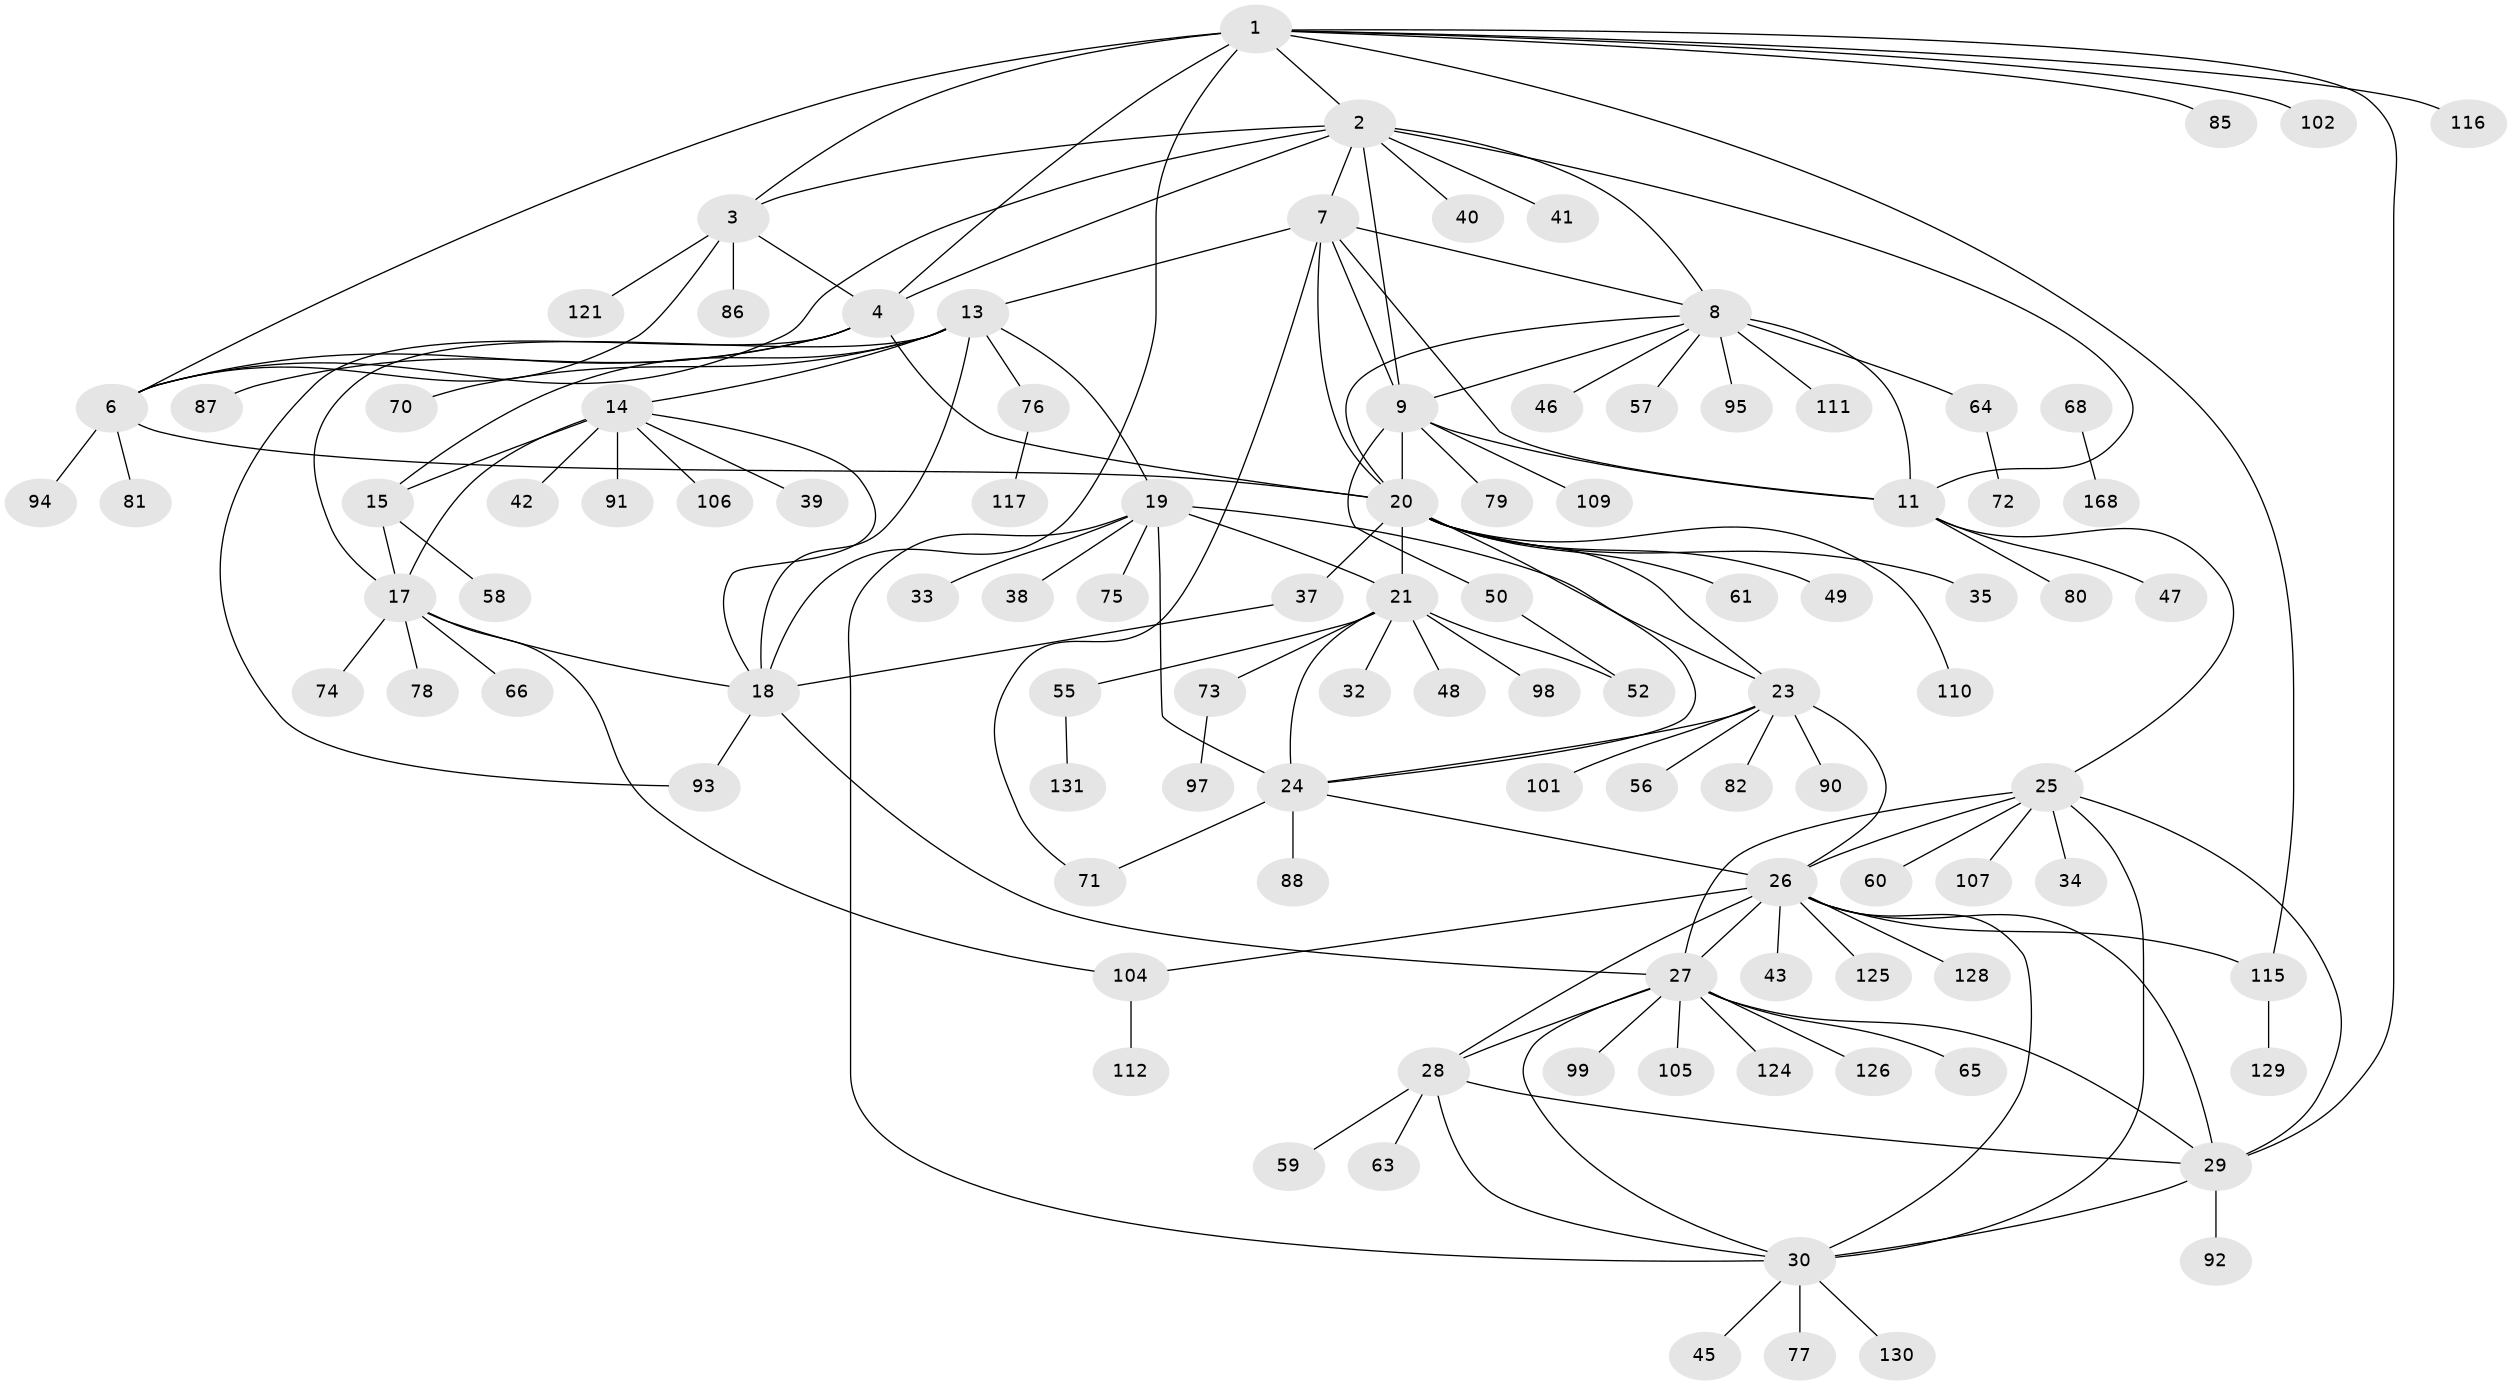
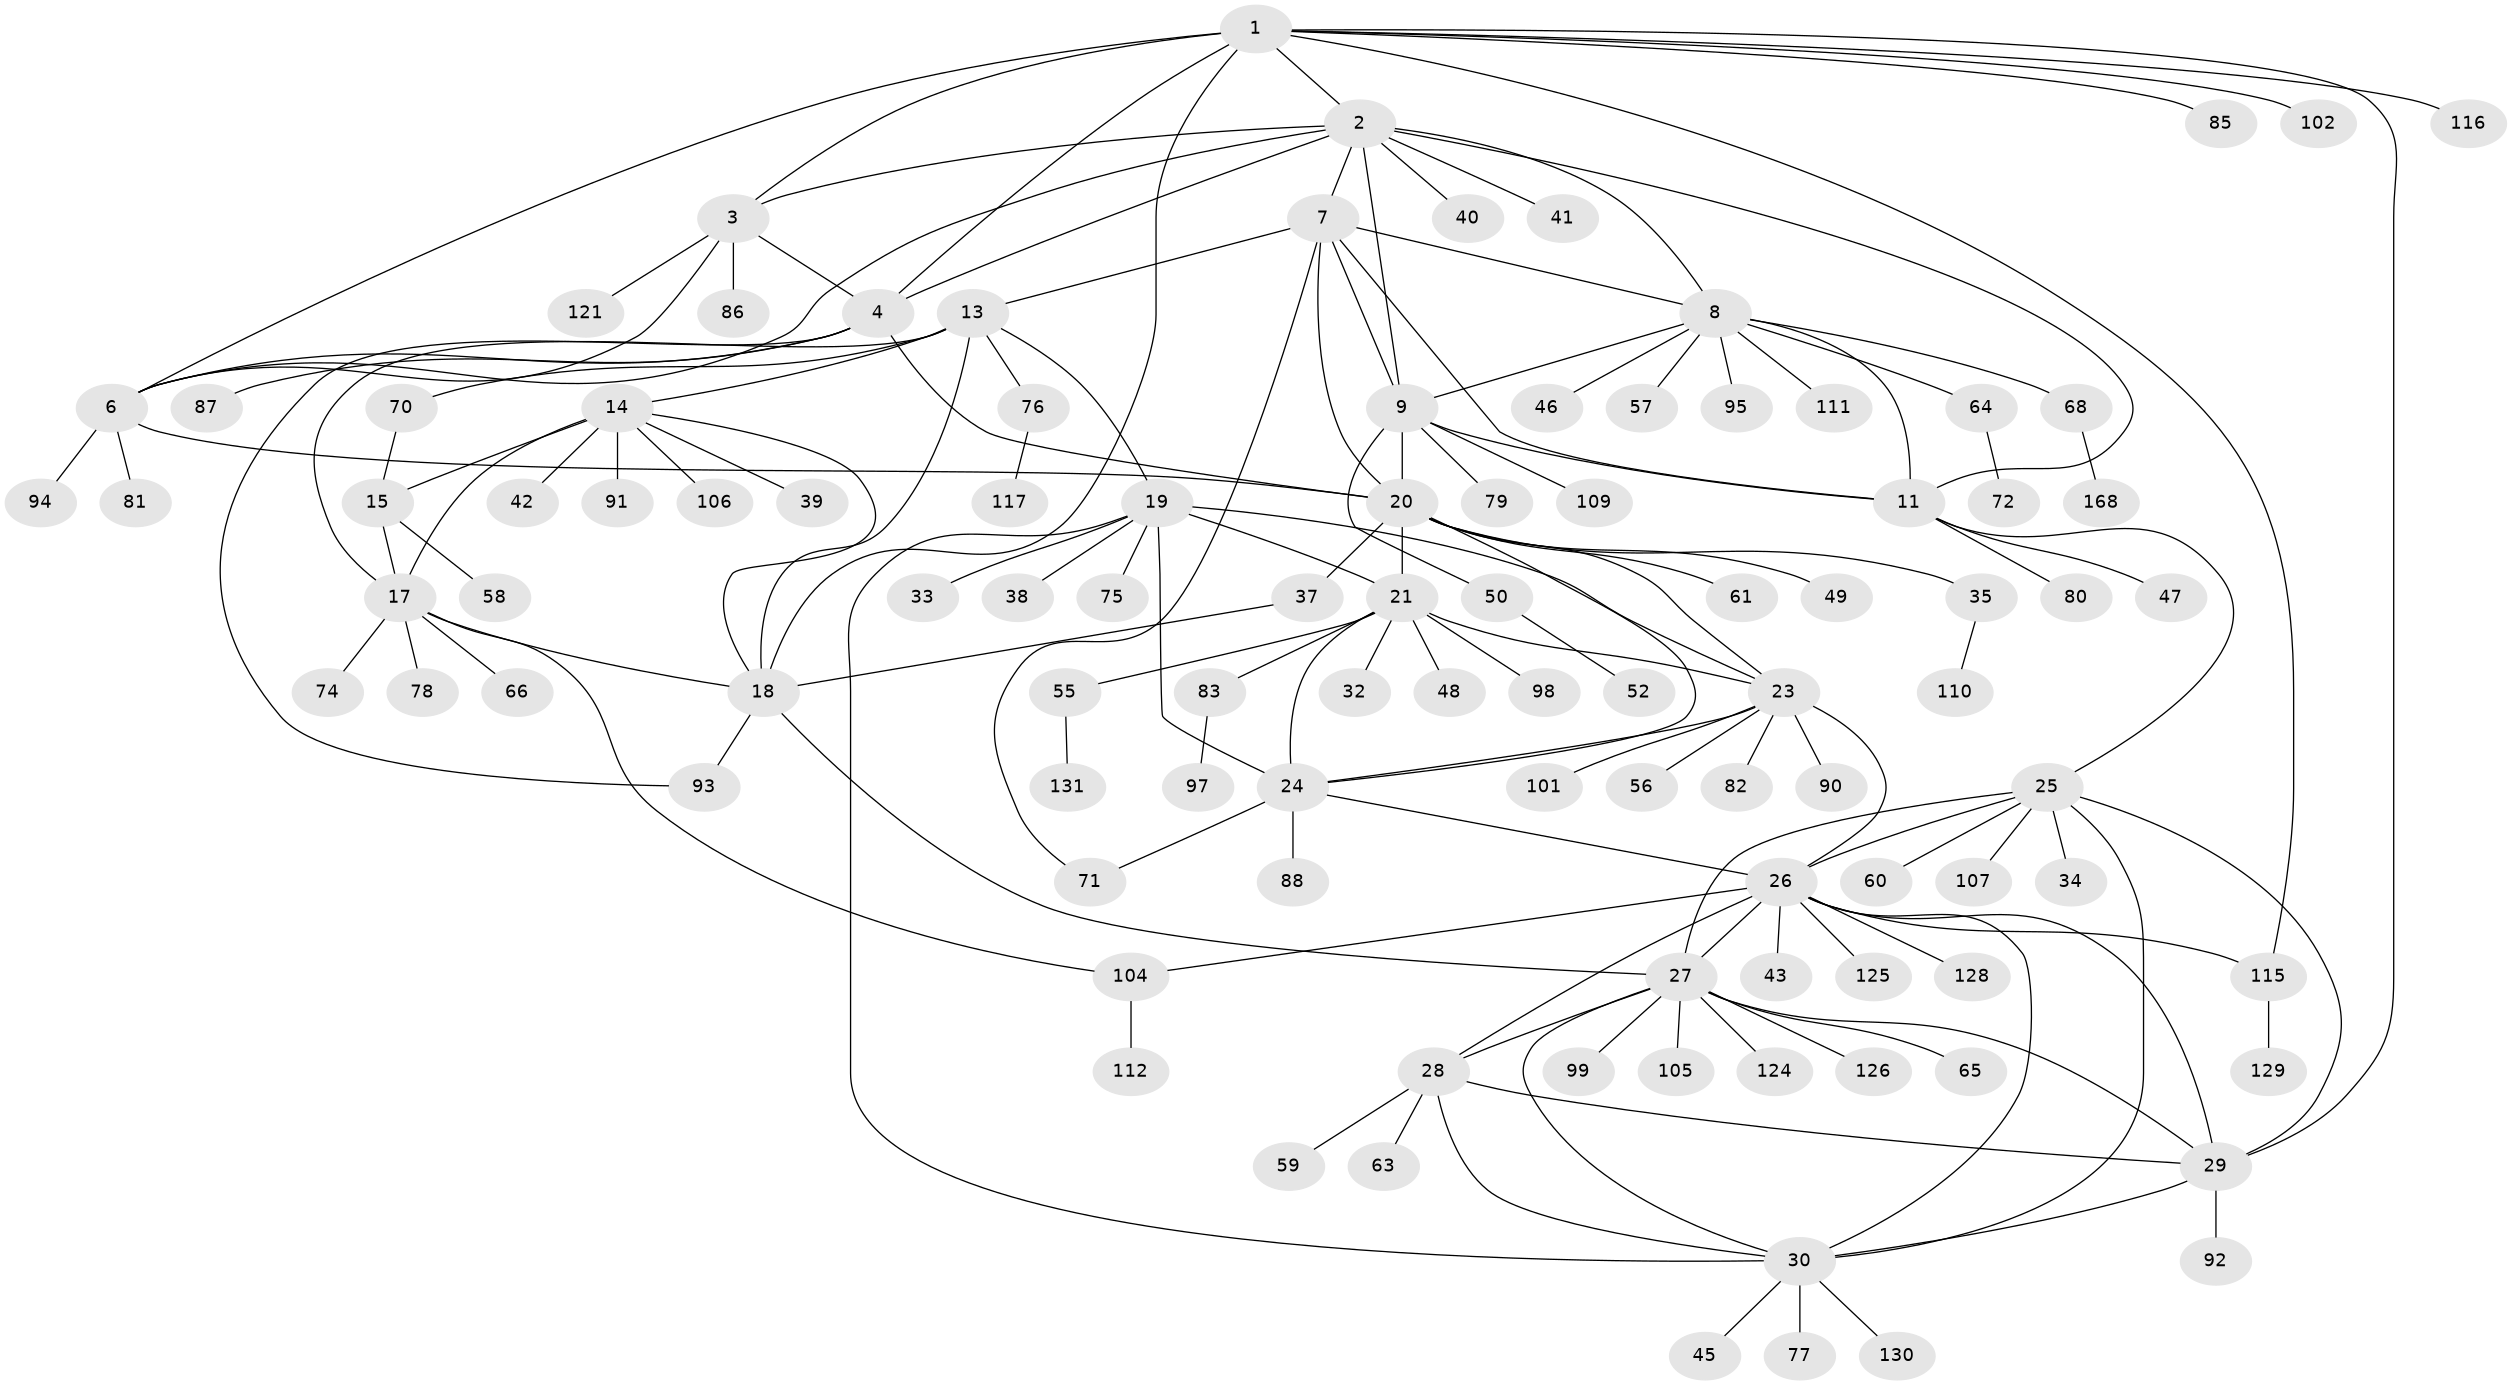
edge "8" -- "20": now "8" -- "68"
edge "13" -- "15": now "70" -- "15"
edge "20" -- "110": now "35" -- "110"
edge "21" -- "52": now "21" -- "23"
node "73": label "73" -> "83"
